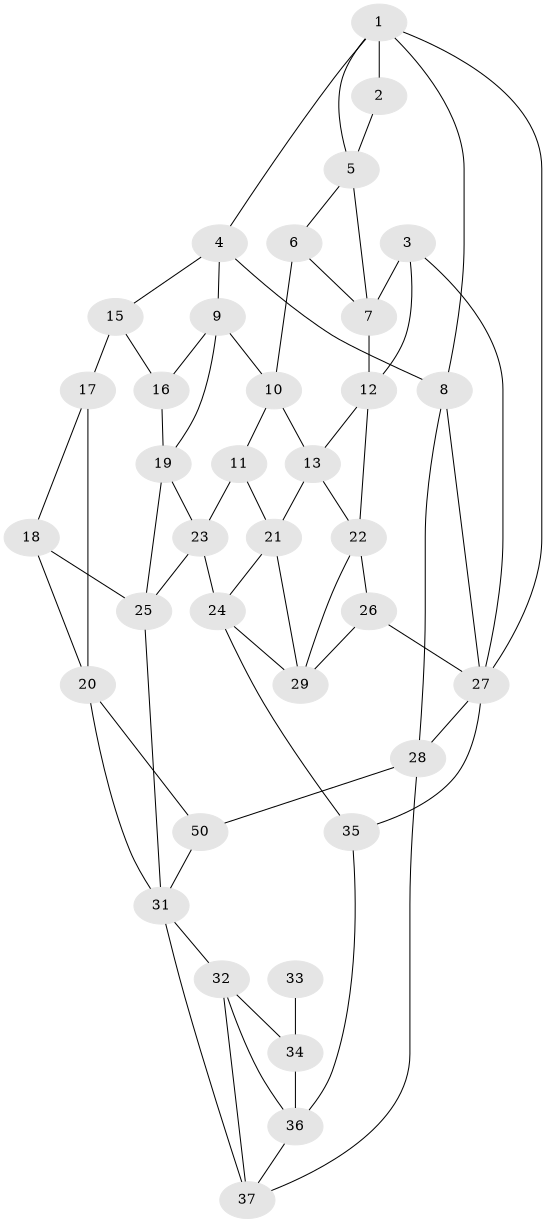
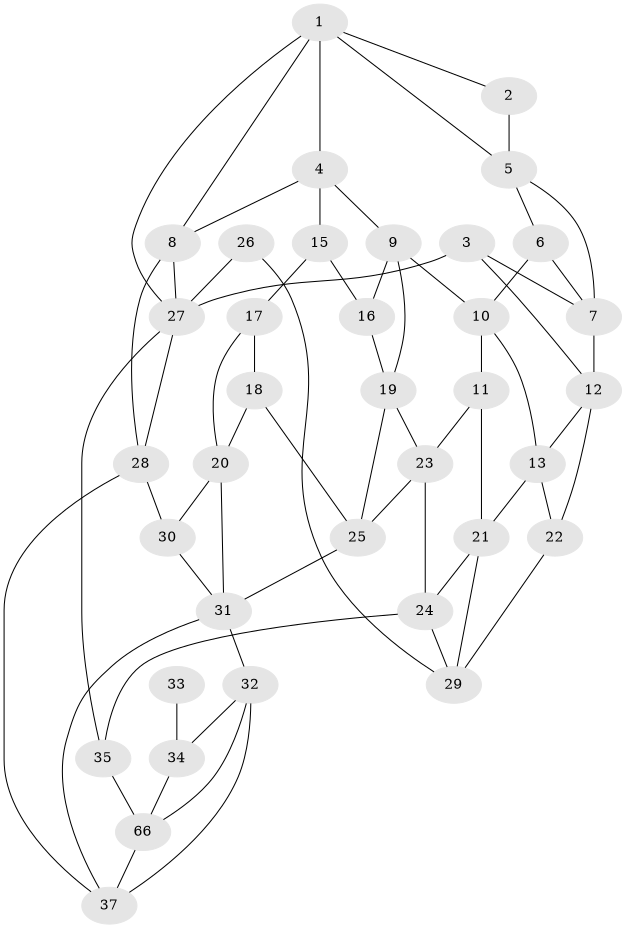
edge "22" -- "26": removed
node "50": label "50" -> "30"
node "36": label "36" -> "66"
